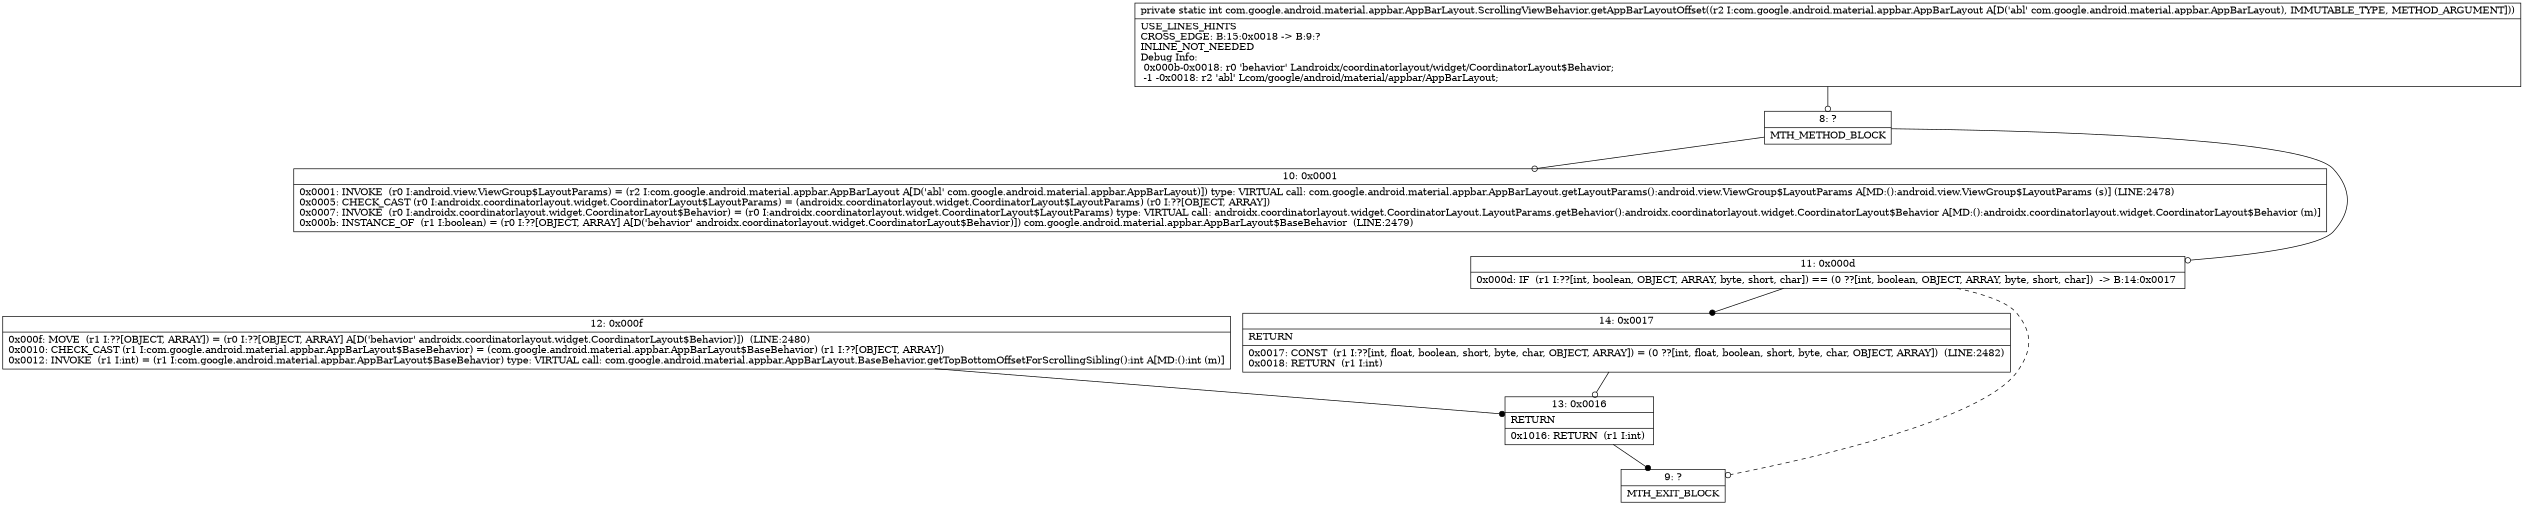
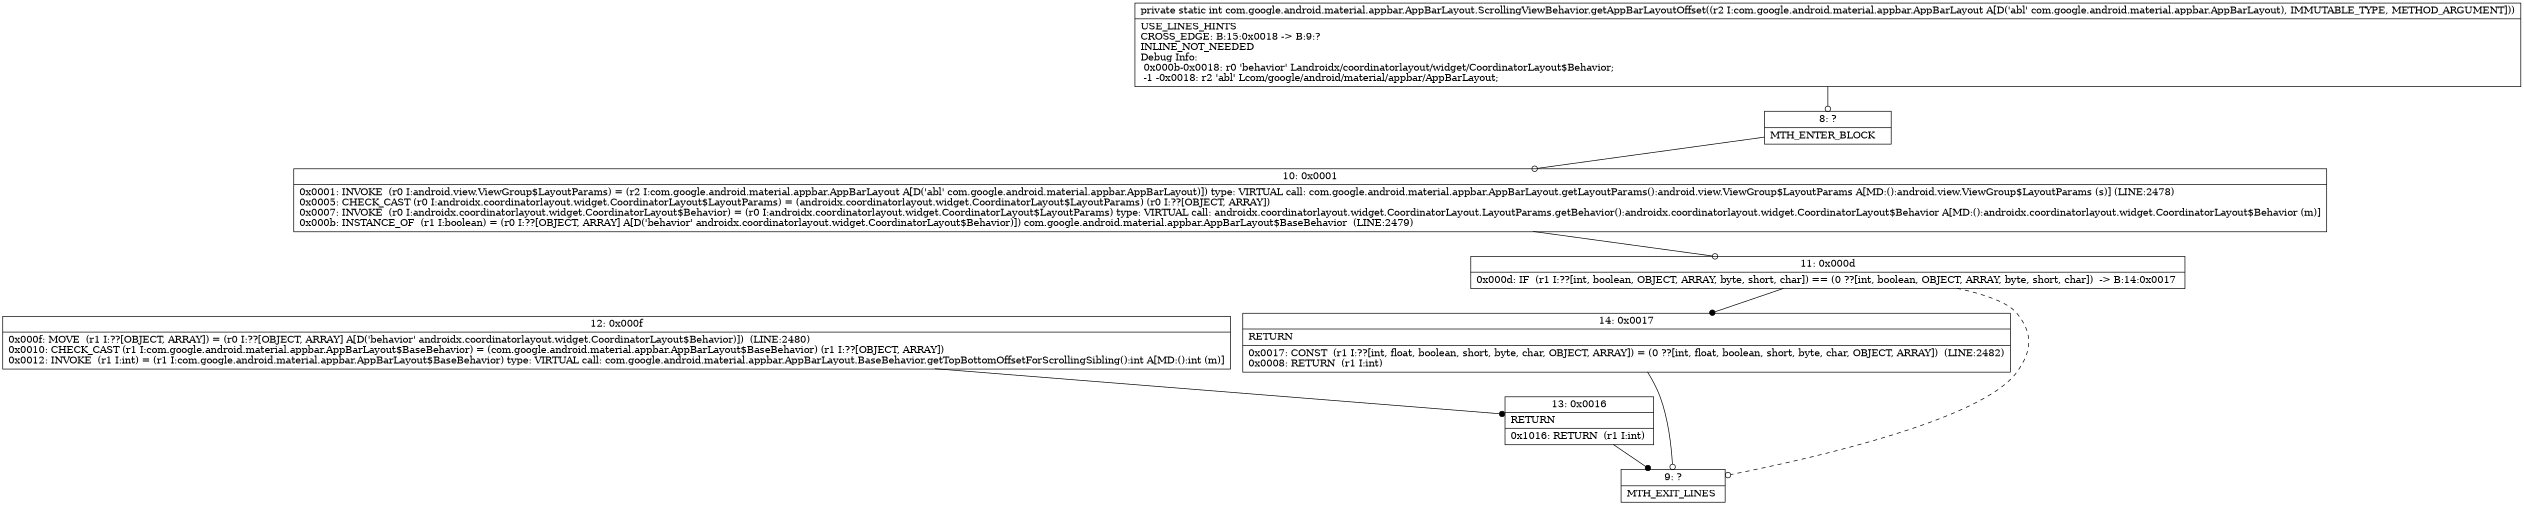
node "8: ?": text "MTH_METHOD_BLOCK" -> "MTH_ENTER_BLOCK"
edge "8: ?" -> "11: 0x000d": now "10: 0x0001" -> "11: 0x000d"
node "14: 0x0017": text "0x0018: RETURN  (r1 I:int)" -> "0x0008: RETURN  (r1 I:int)"
edge "14: 0x0017" -> "13: 0x0016": now "14: 0x0017" -> "9: ?"
node "9: ?": text "MTH_EXIT_BLOCK" -> "MTH_EXIT_LINES"
